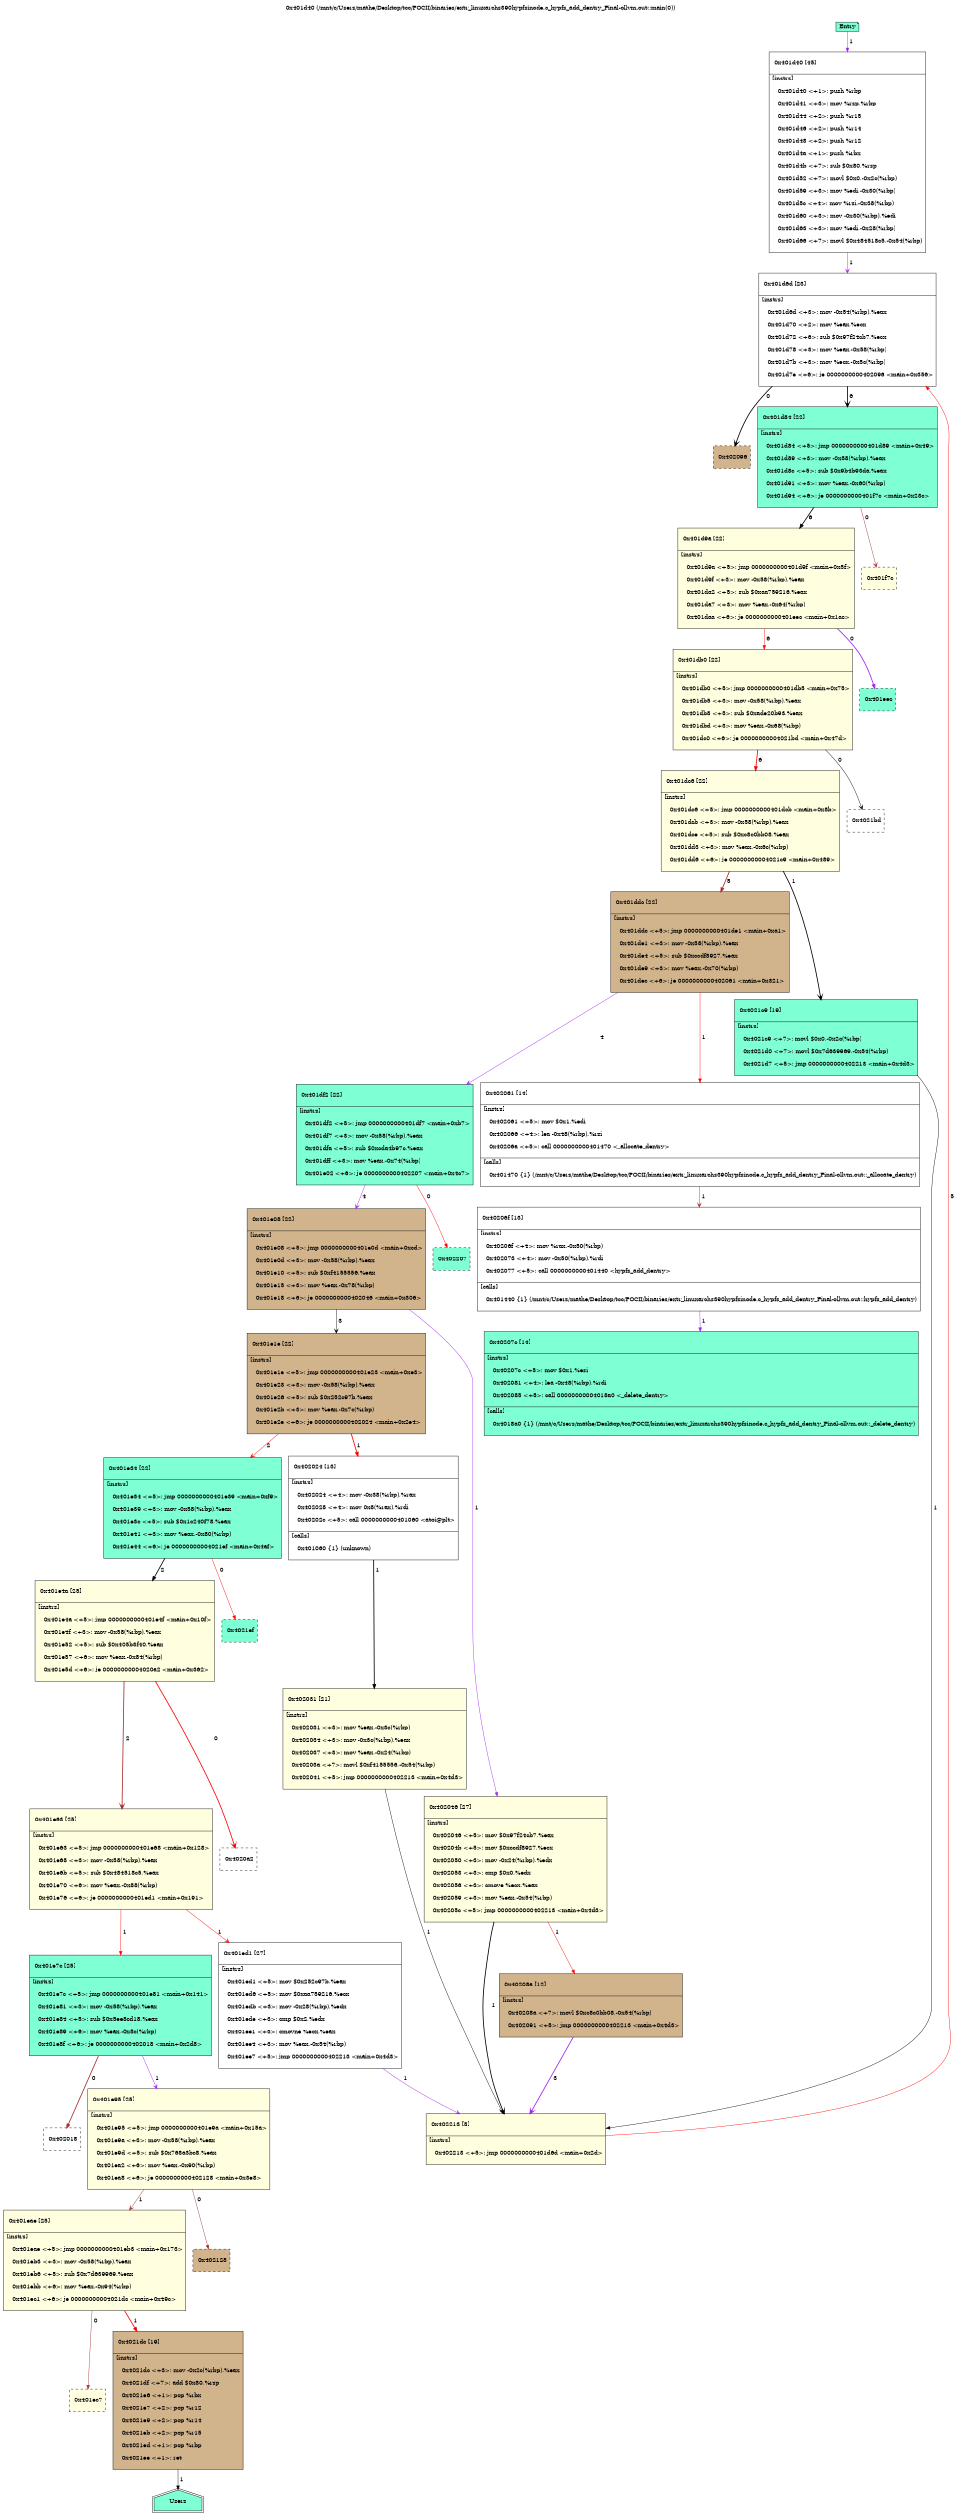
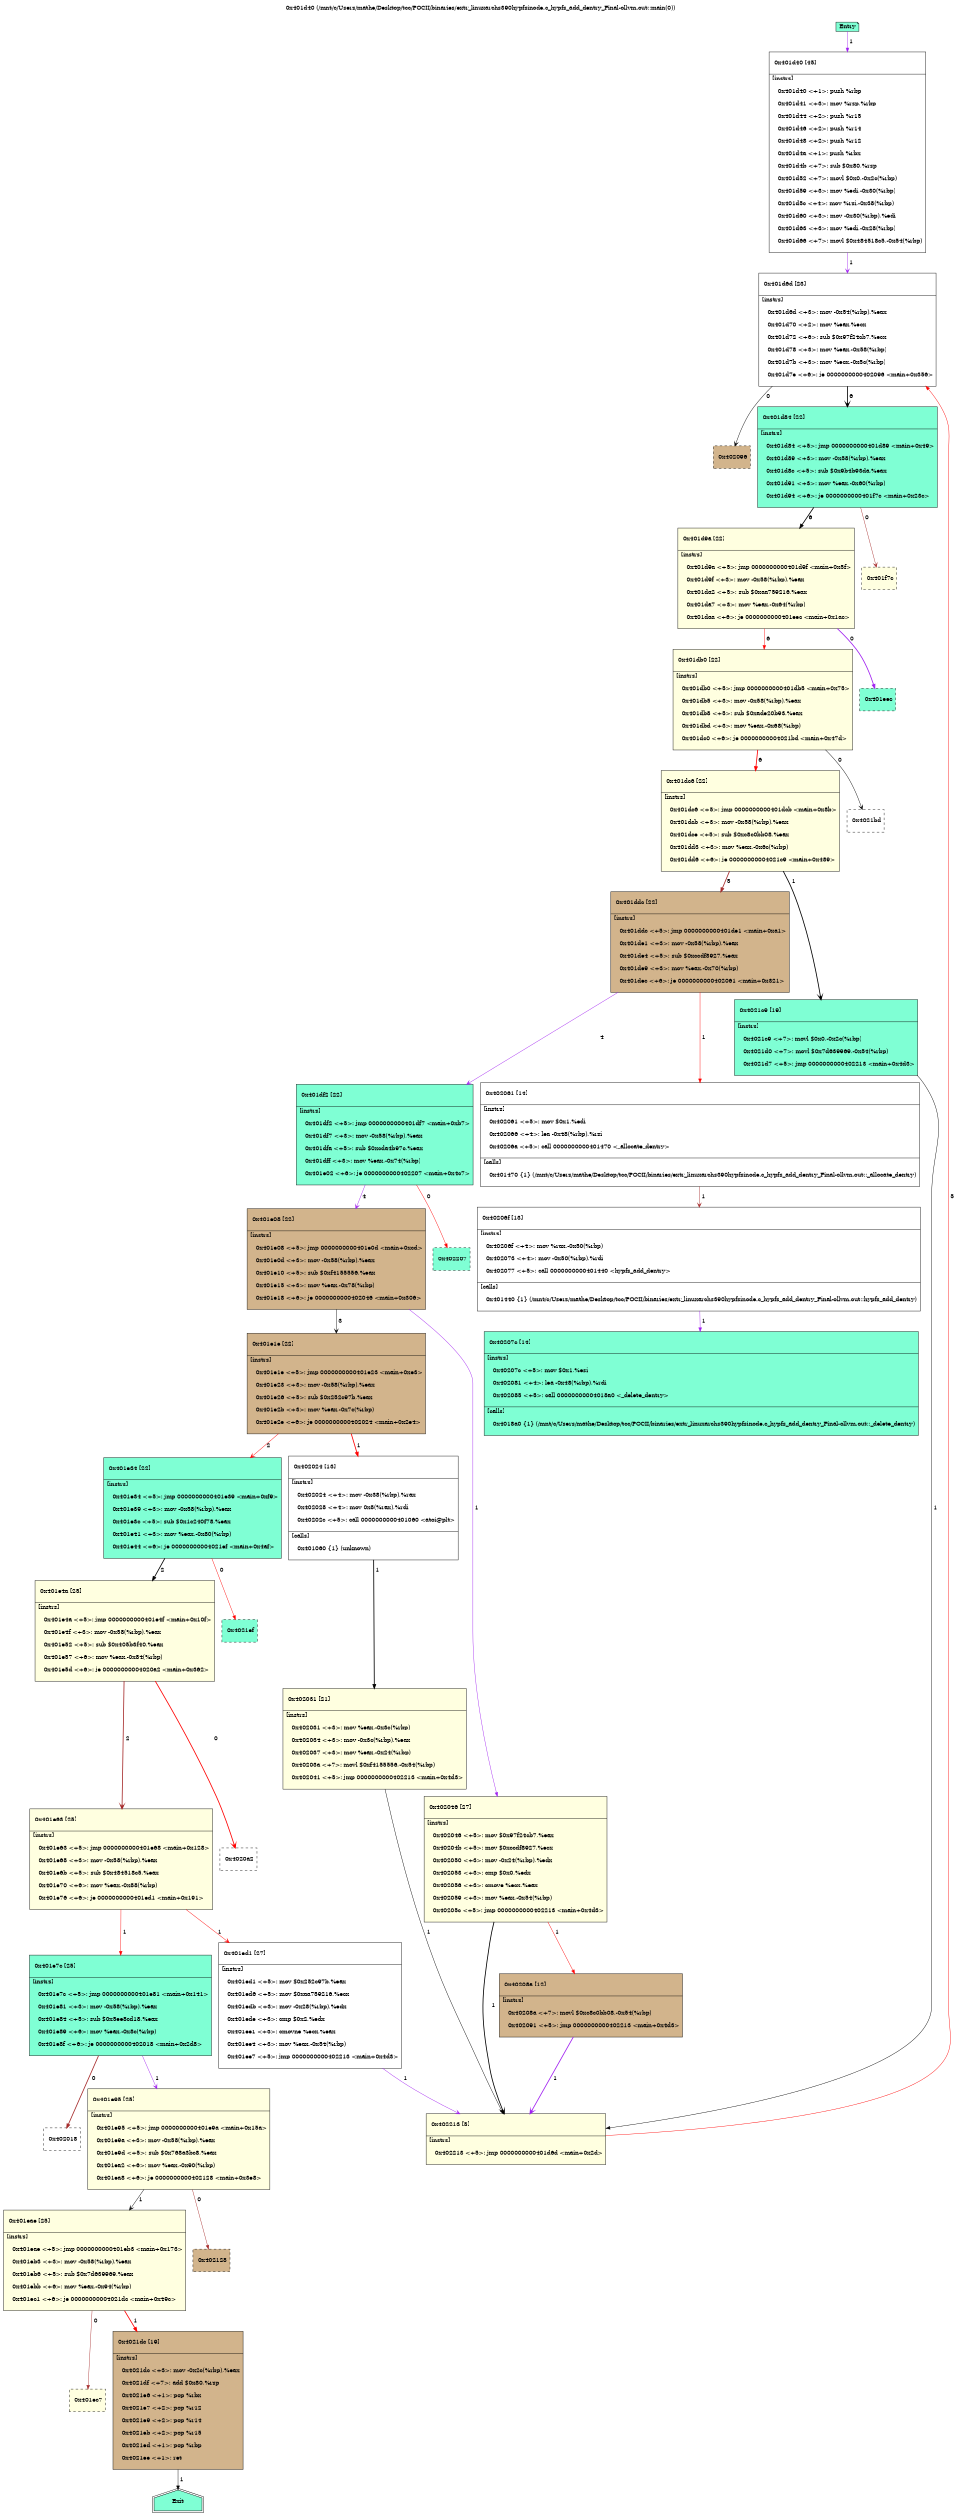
edge "0x401d6d [23]" -> "0x402096": style bold -> solid
edge "0x40208a [12]" -> "0x402213 [5]": label " 3" -> " 1"
edge "0x401e95 [25]" -> "0x401eae [25]": color brown -> black
node "Users": label "Users" -> "Exit"
